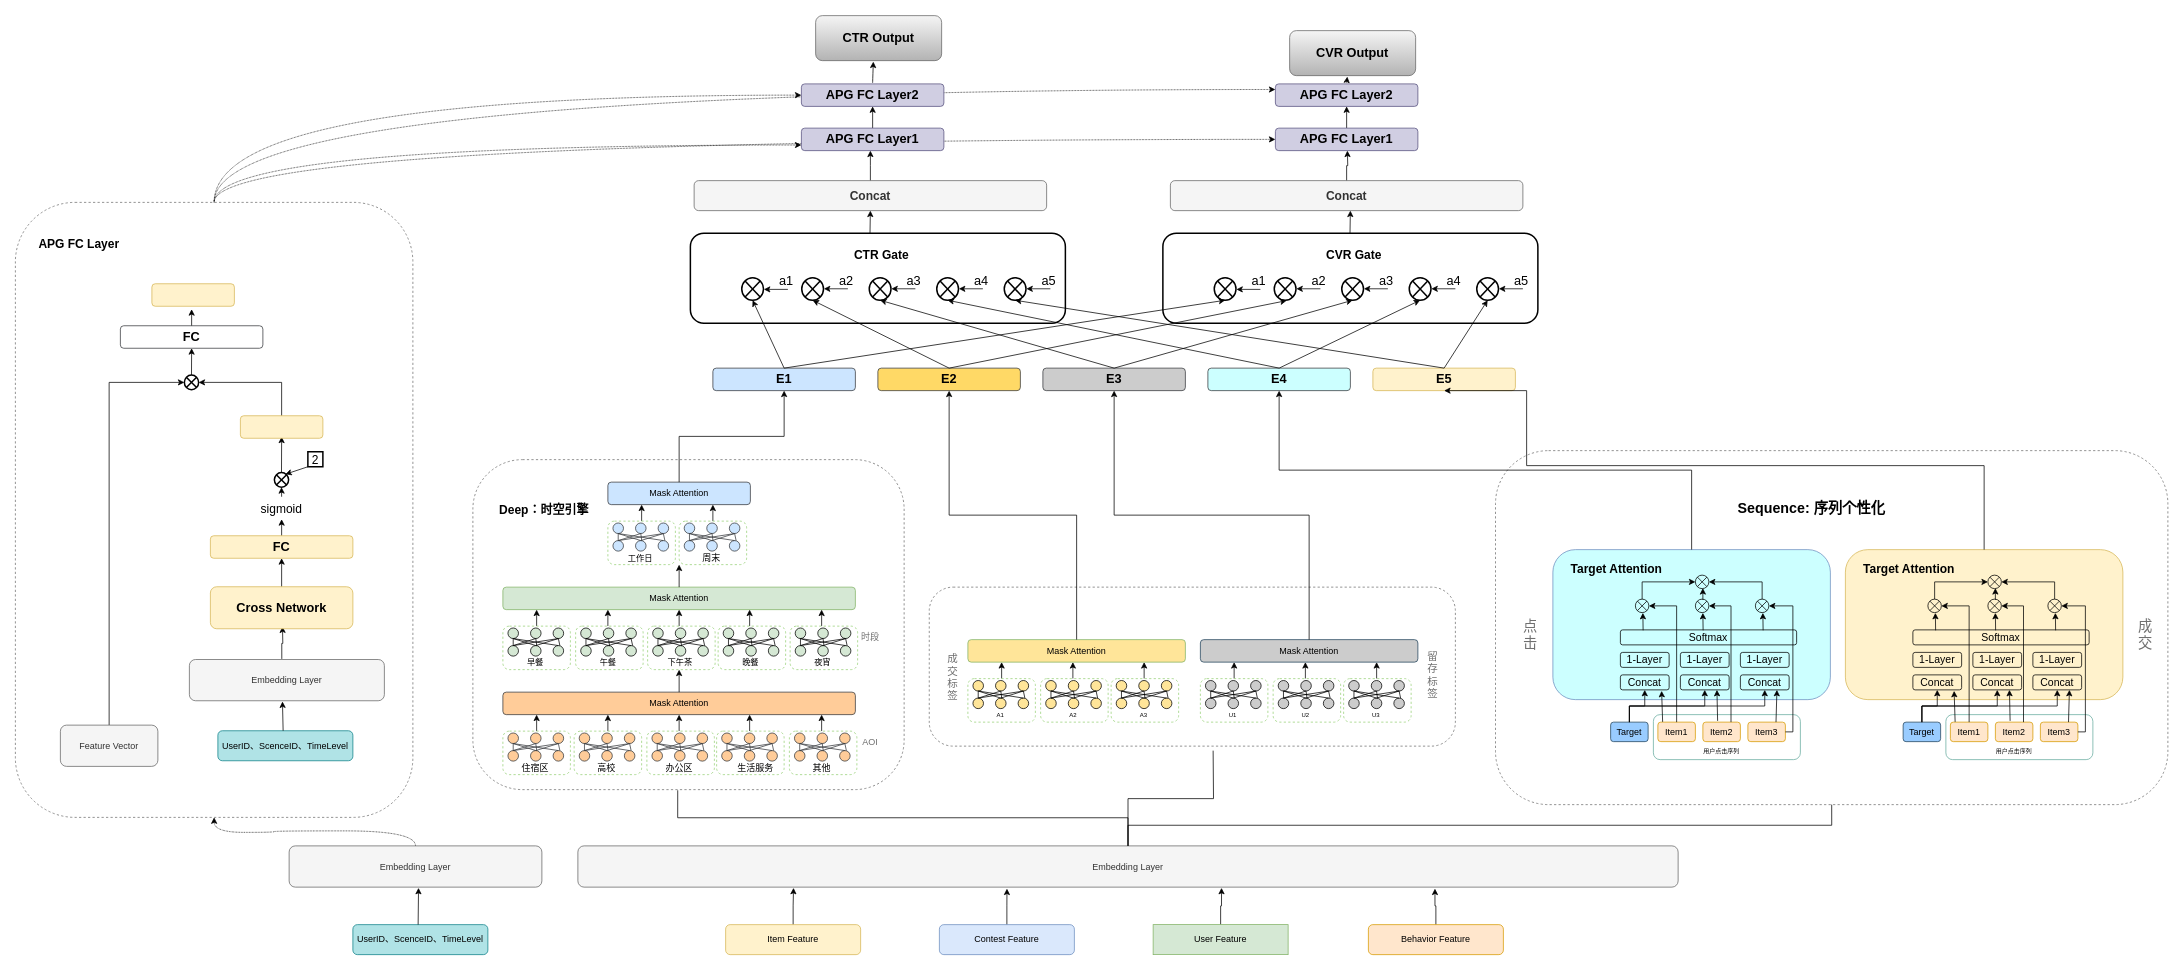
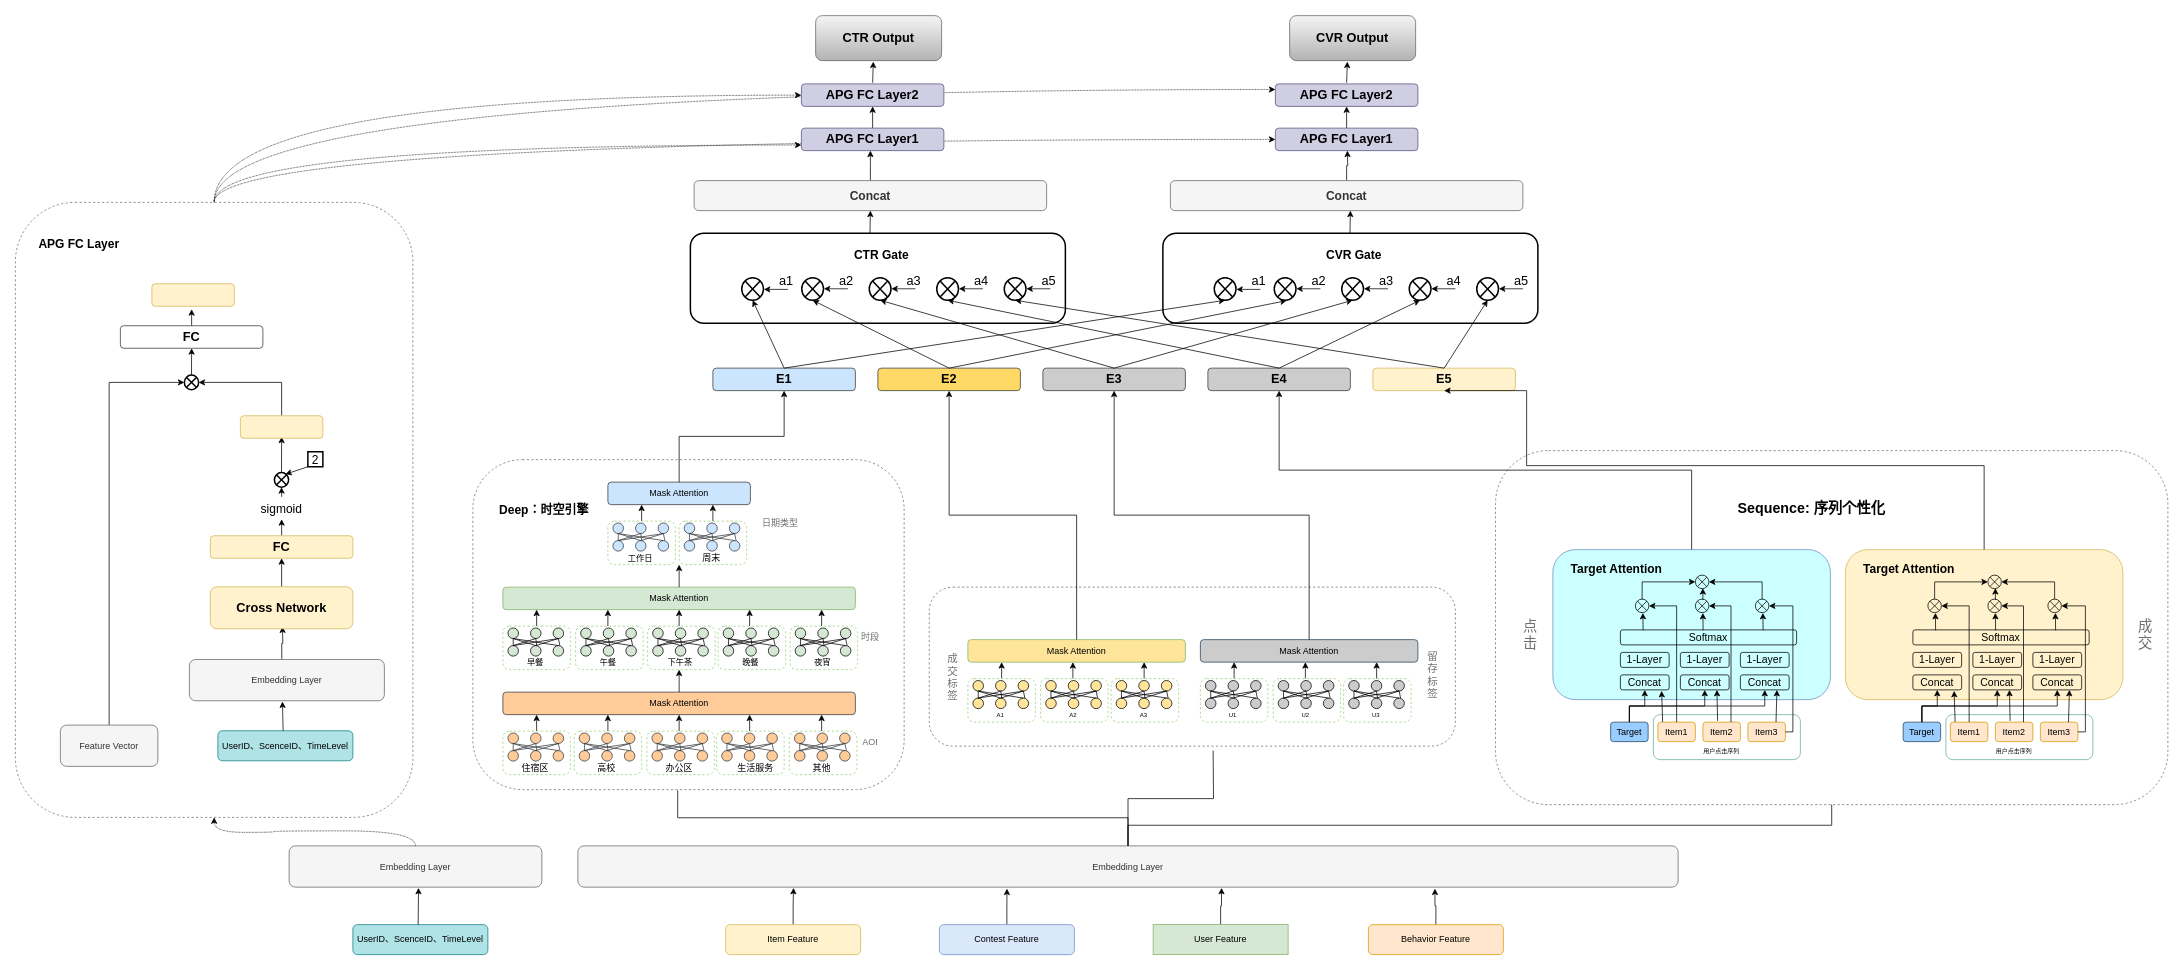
node "CVR Output": moved (1353, 53) -> (1353, 38)
node "E4": fillcolor #ccffff -> #cccccc
node "日期类型": added
